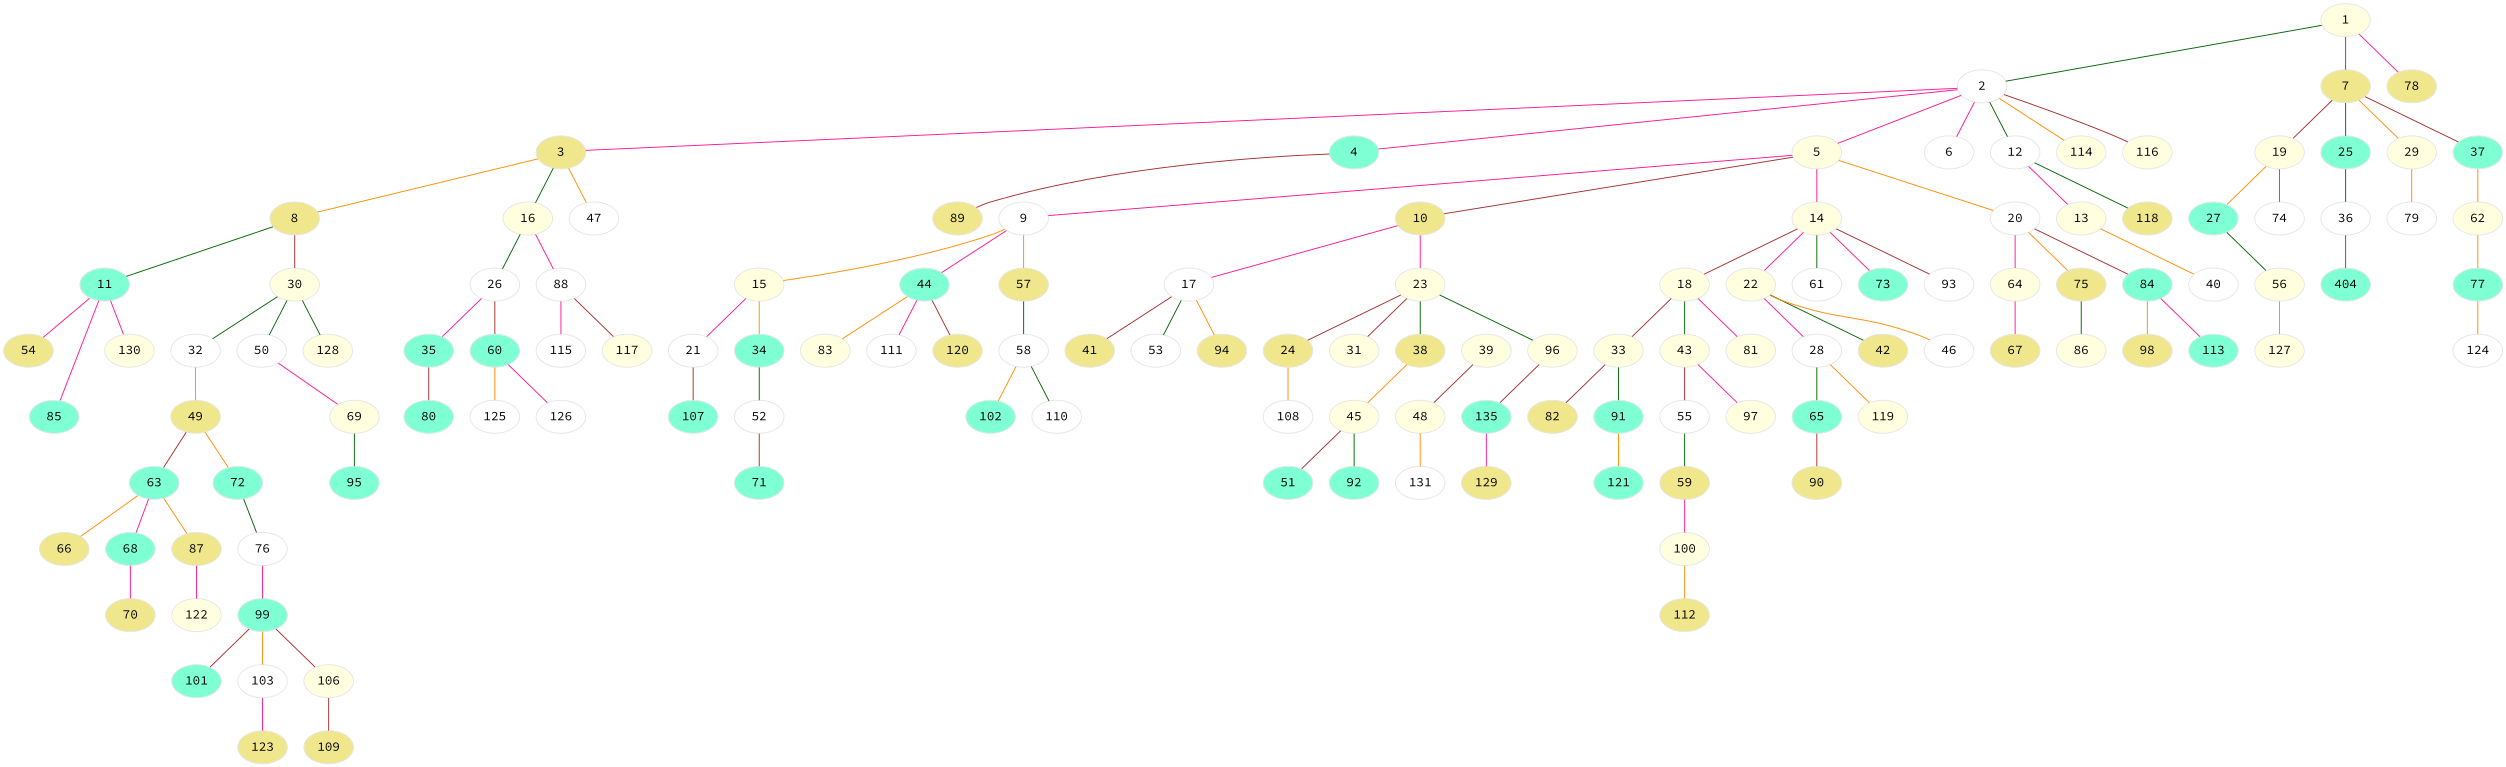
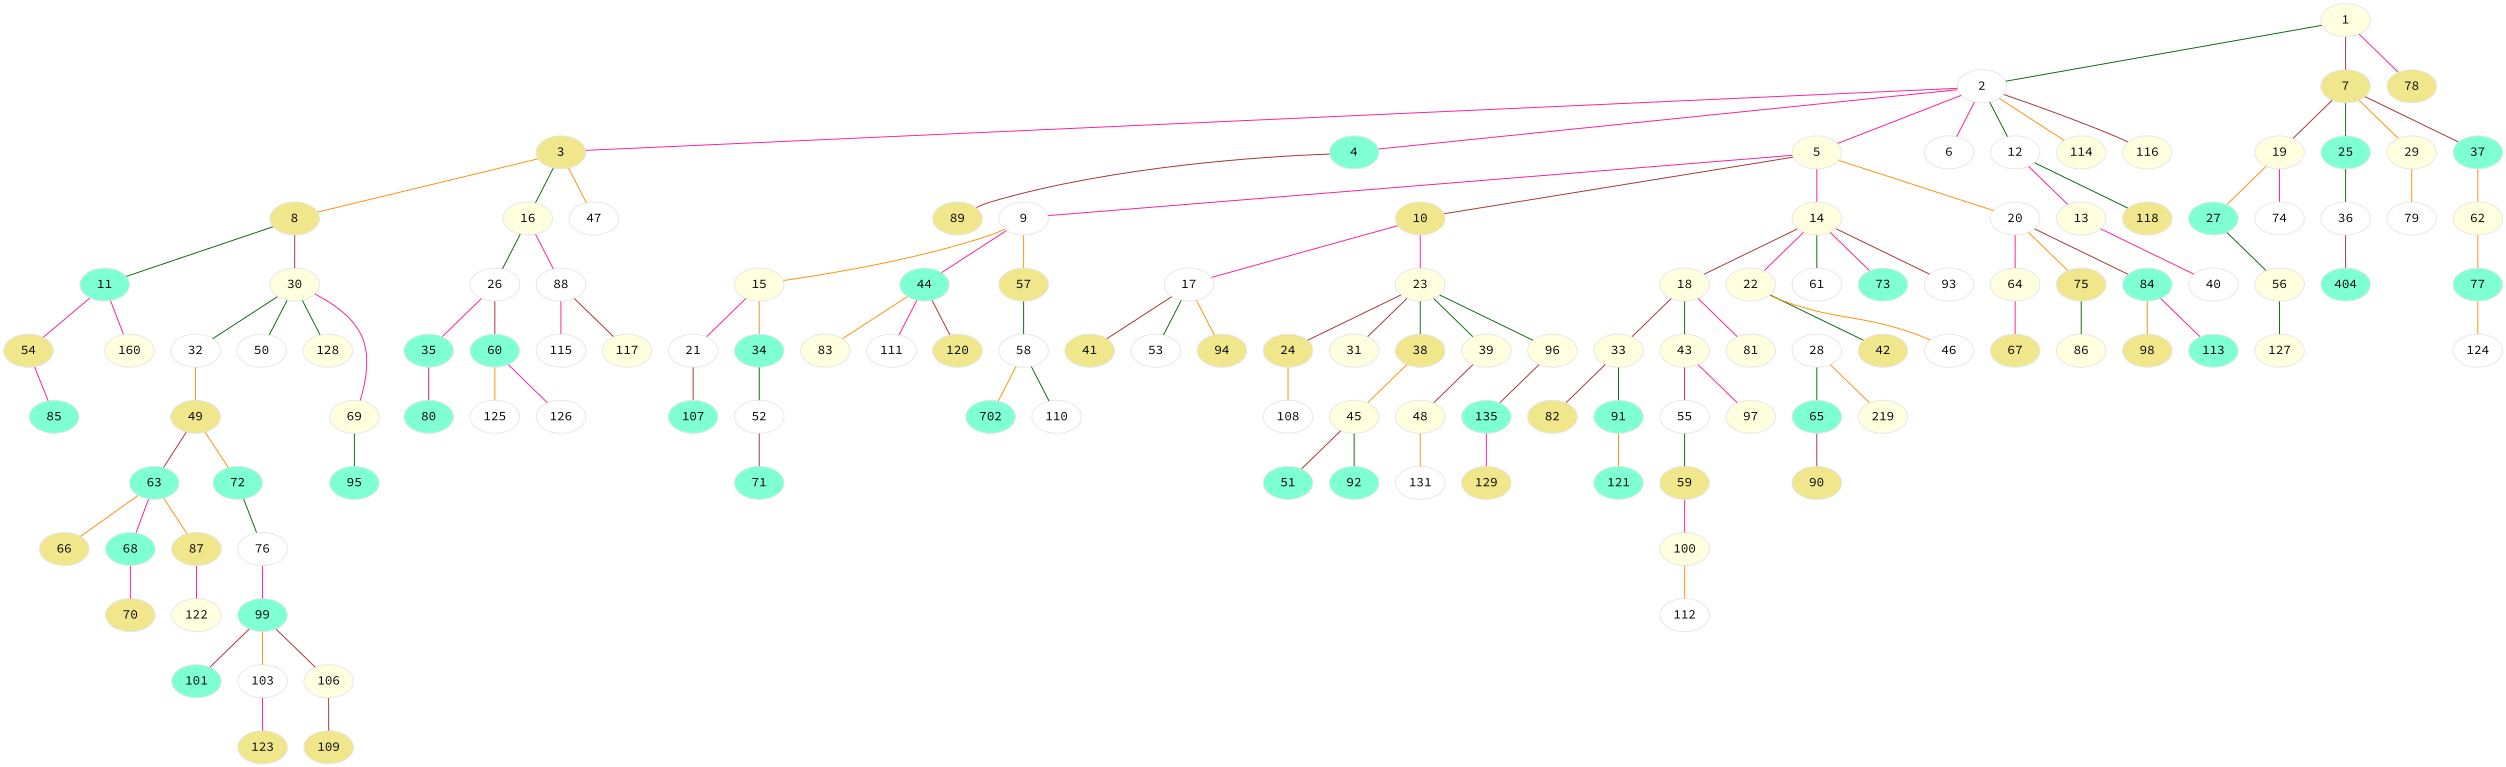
edge "13" -- "40": color darkorange -> deeppink
edge "23" -- "39": added
edge "22" -- "28": removed
edge "56" -- "127": color darkorange -> darkgreen
edge "11" -- "85": now "54" -- "85"
node "130": label "130" -> "160"
edge "50" -- "69": now "30" -- "69"
node "102": label "102" -> "702"
node "119": label "119" -> "219"
node "112": fillcolor khaki -> white
